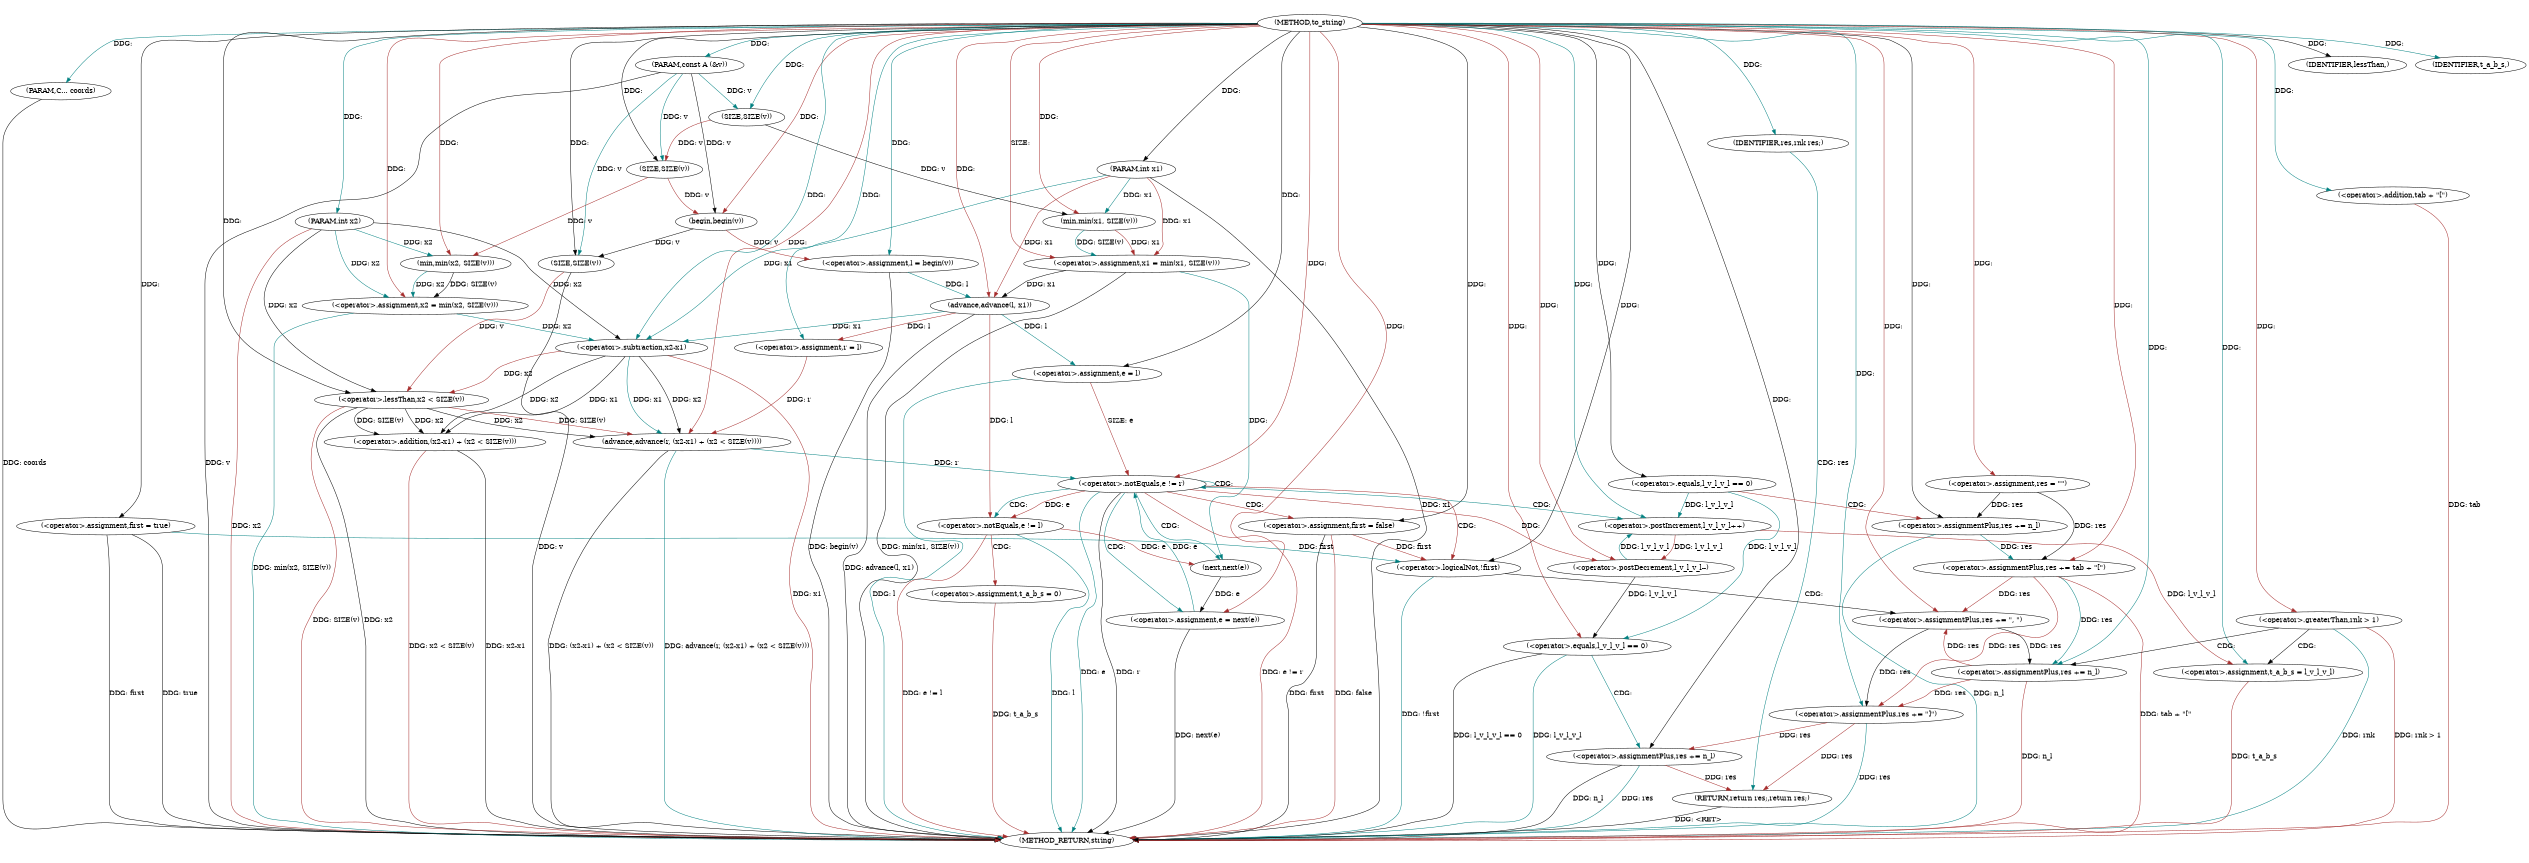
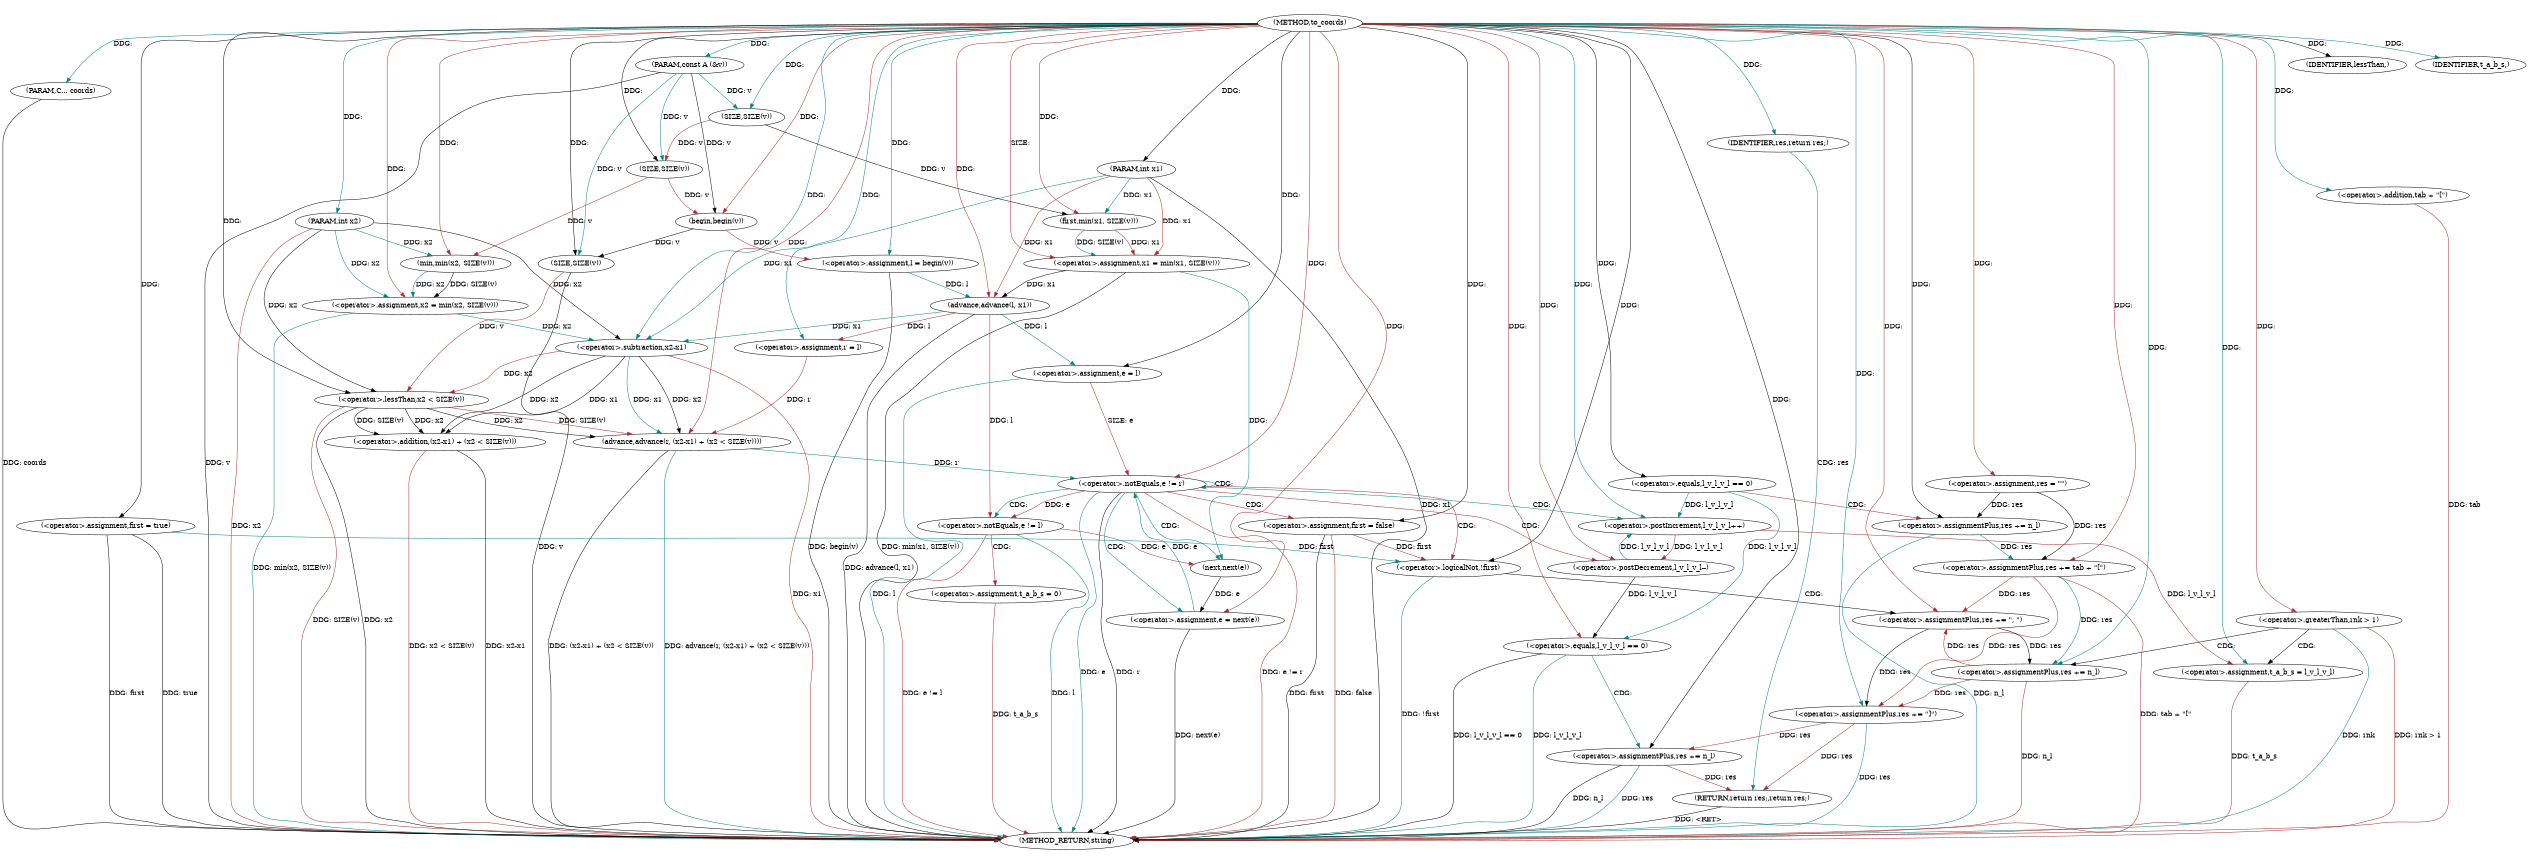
node "(METHOD,to_string)": label "(METHOD,to_string)" -> "(METHOD,to_coords)"
node "(IDENTIFIER,res,rnk res;)": label "(IDENTIFIER,res,rnk res;)" -> "(IDENTIFIER,res,return res;)"
node "(min,min(x1, SIZE(v)))": label "(min,min(x1, SIZE(v)))" -> "(first,min(x1, SIZE(v)))"
edge "(<operator>.notEquals,e != r)" -> "(<operator>.postDecrement,l_v_l_v_l--)": label "DDG: " -> "CDG: "
